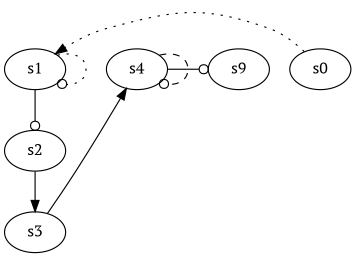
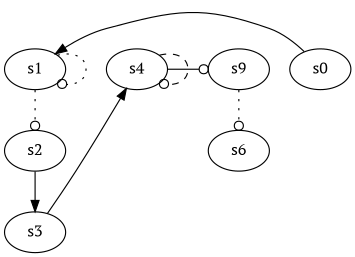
edge "s0" -> "s1": style dotted -> solid
edge "s1" -> "s2": style solid -> dotted
node "s6": added
